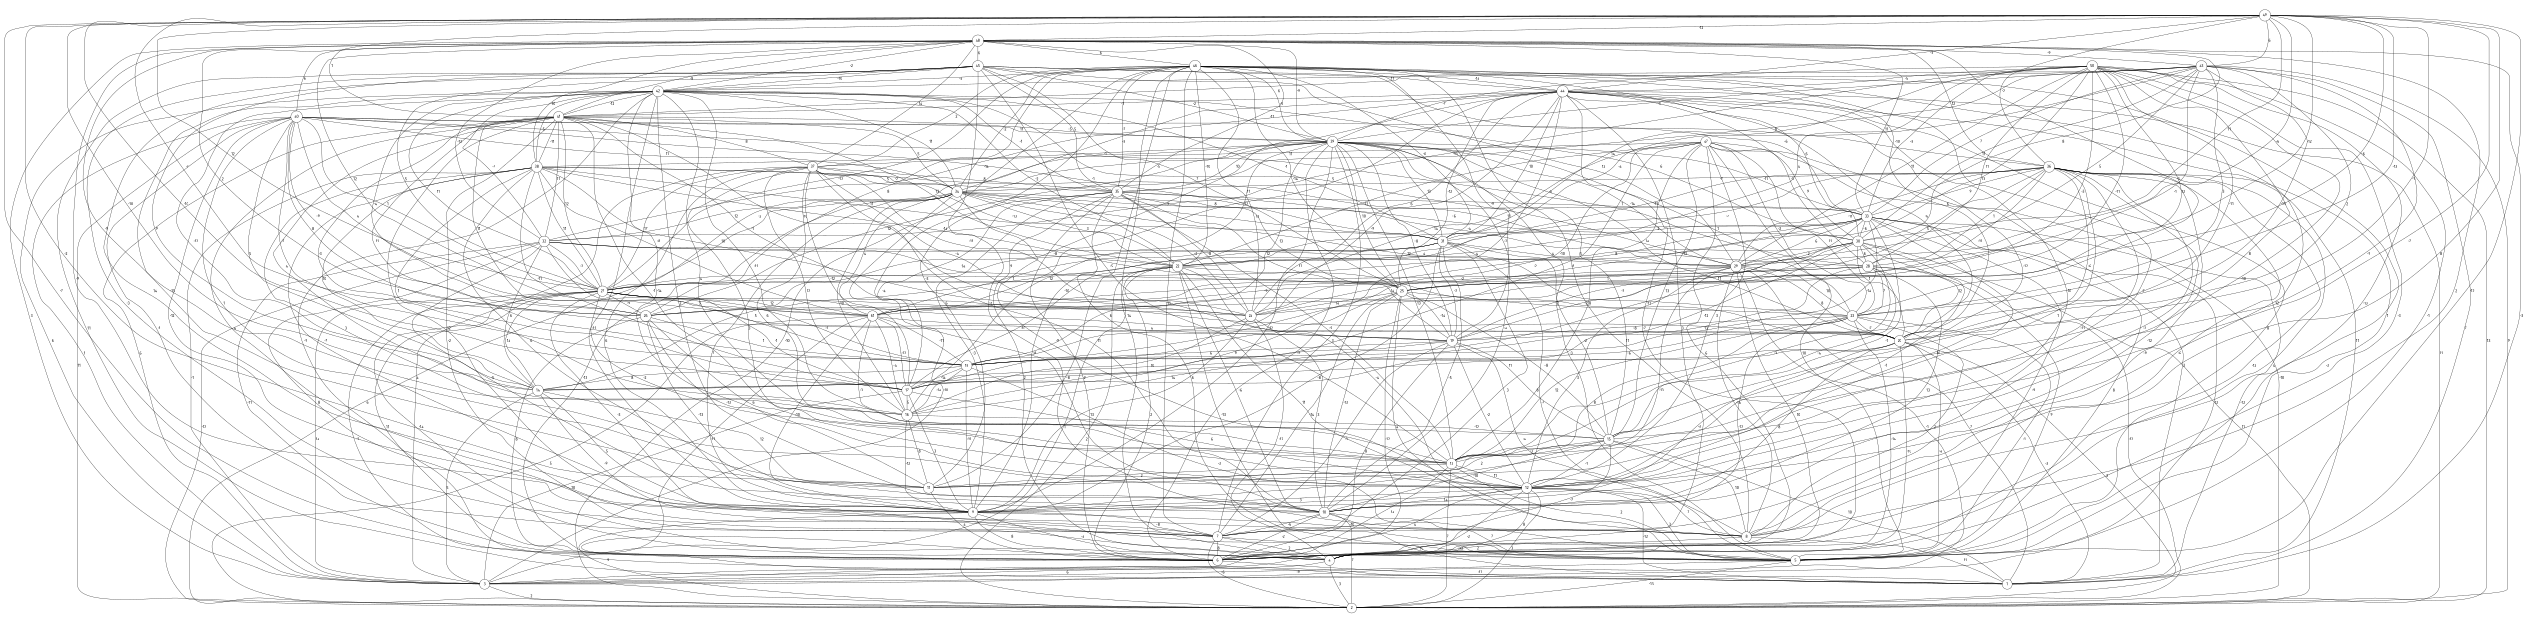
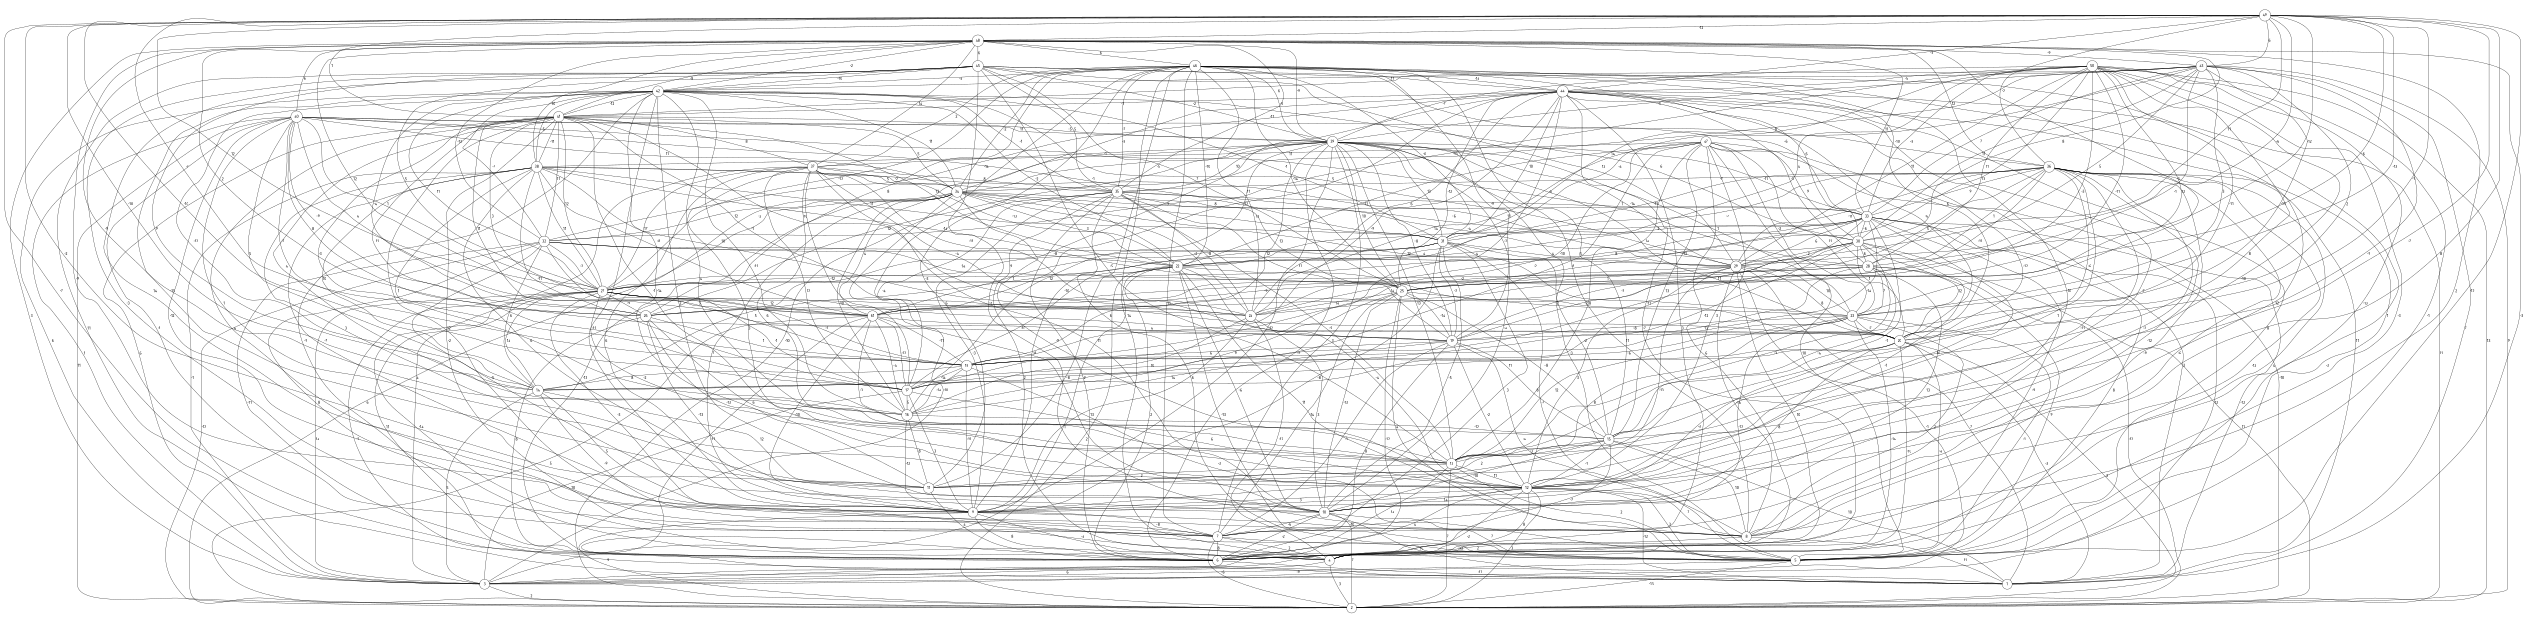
edge "41" -- "61": added, label "3"
